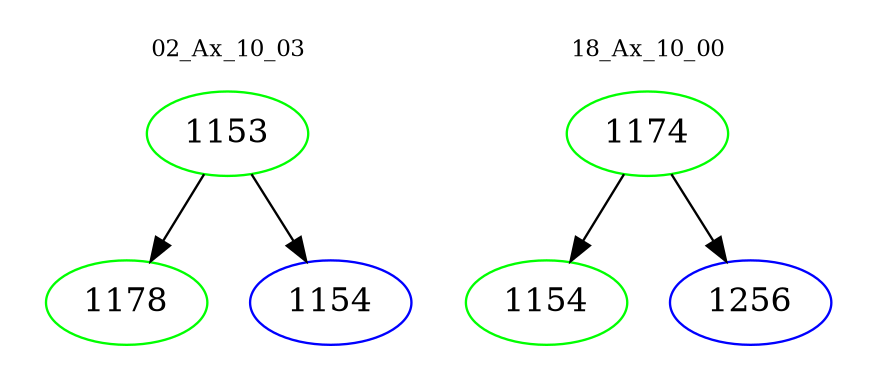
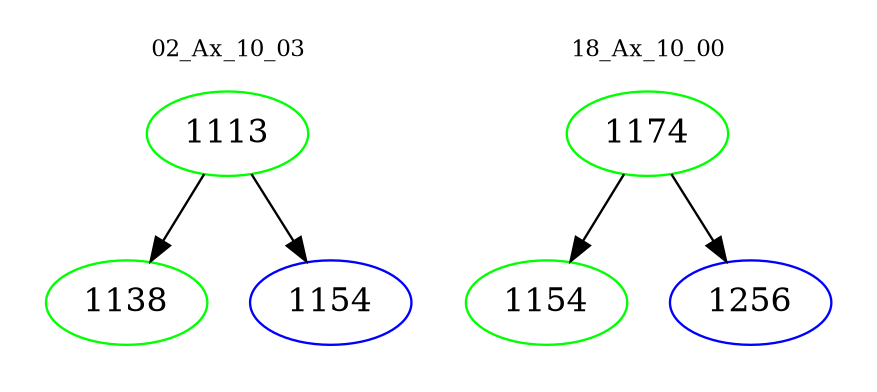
node "1153": label "1153" -> "1113"
node "1178": label "1178" -> "1138"
